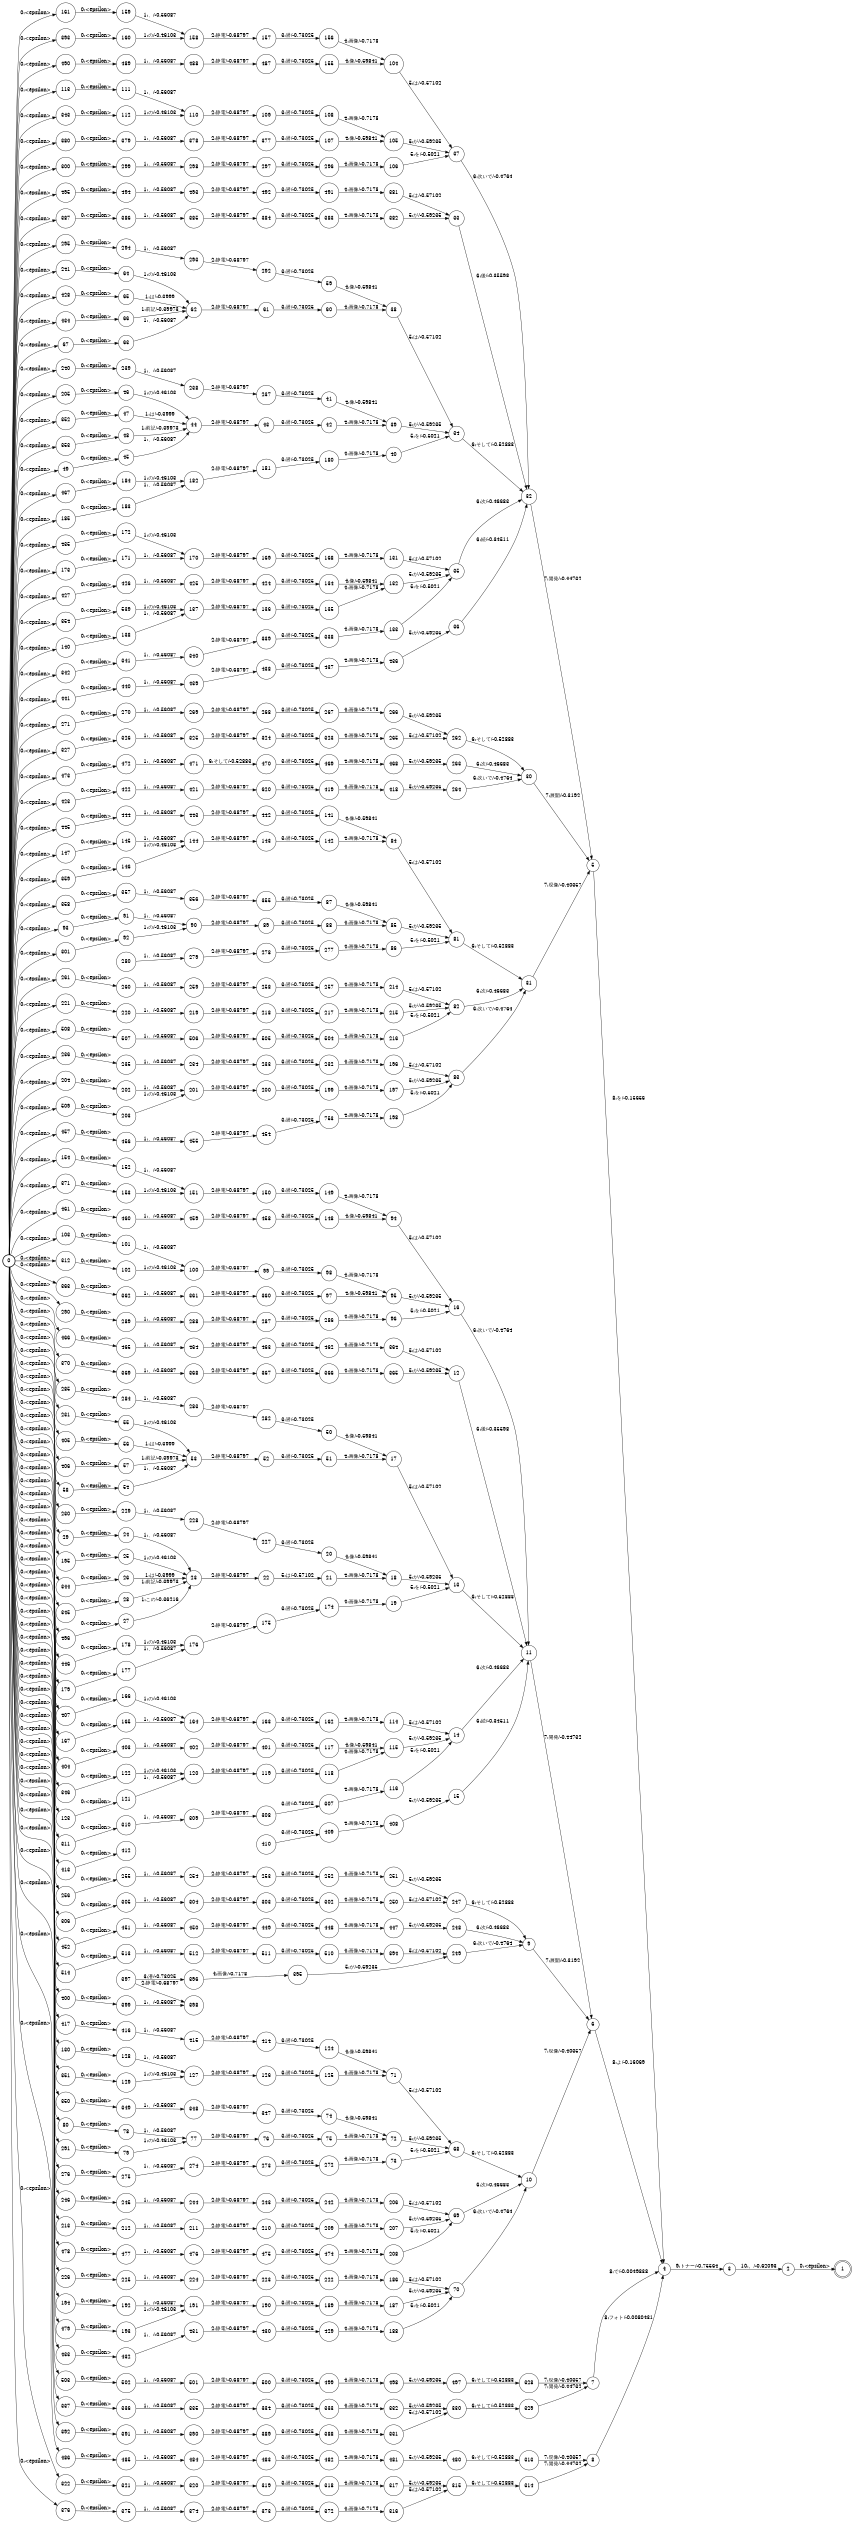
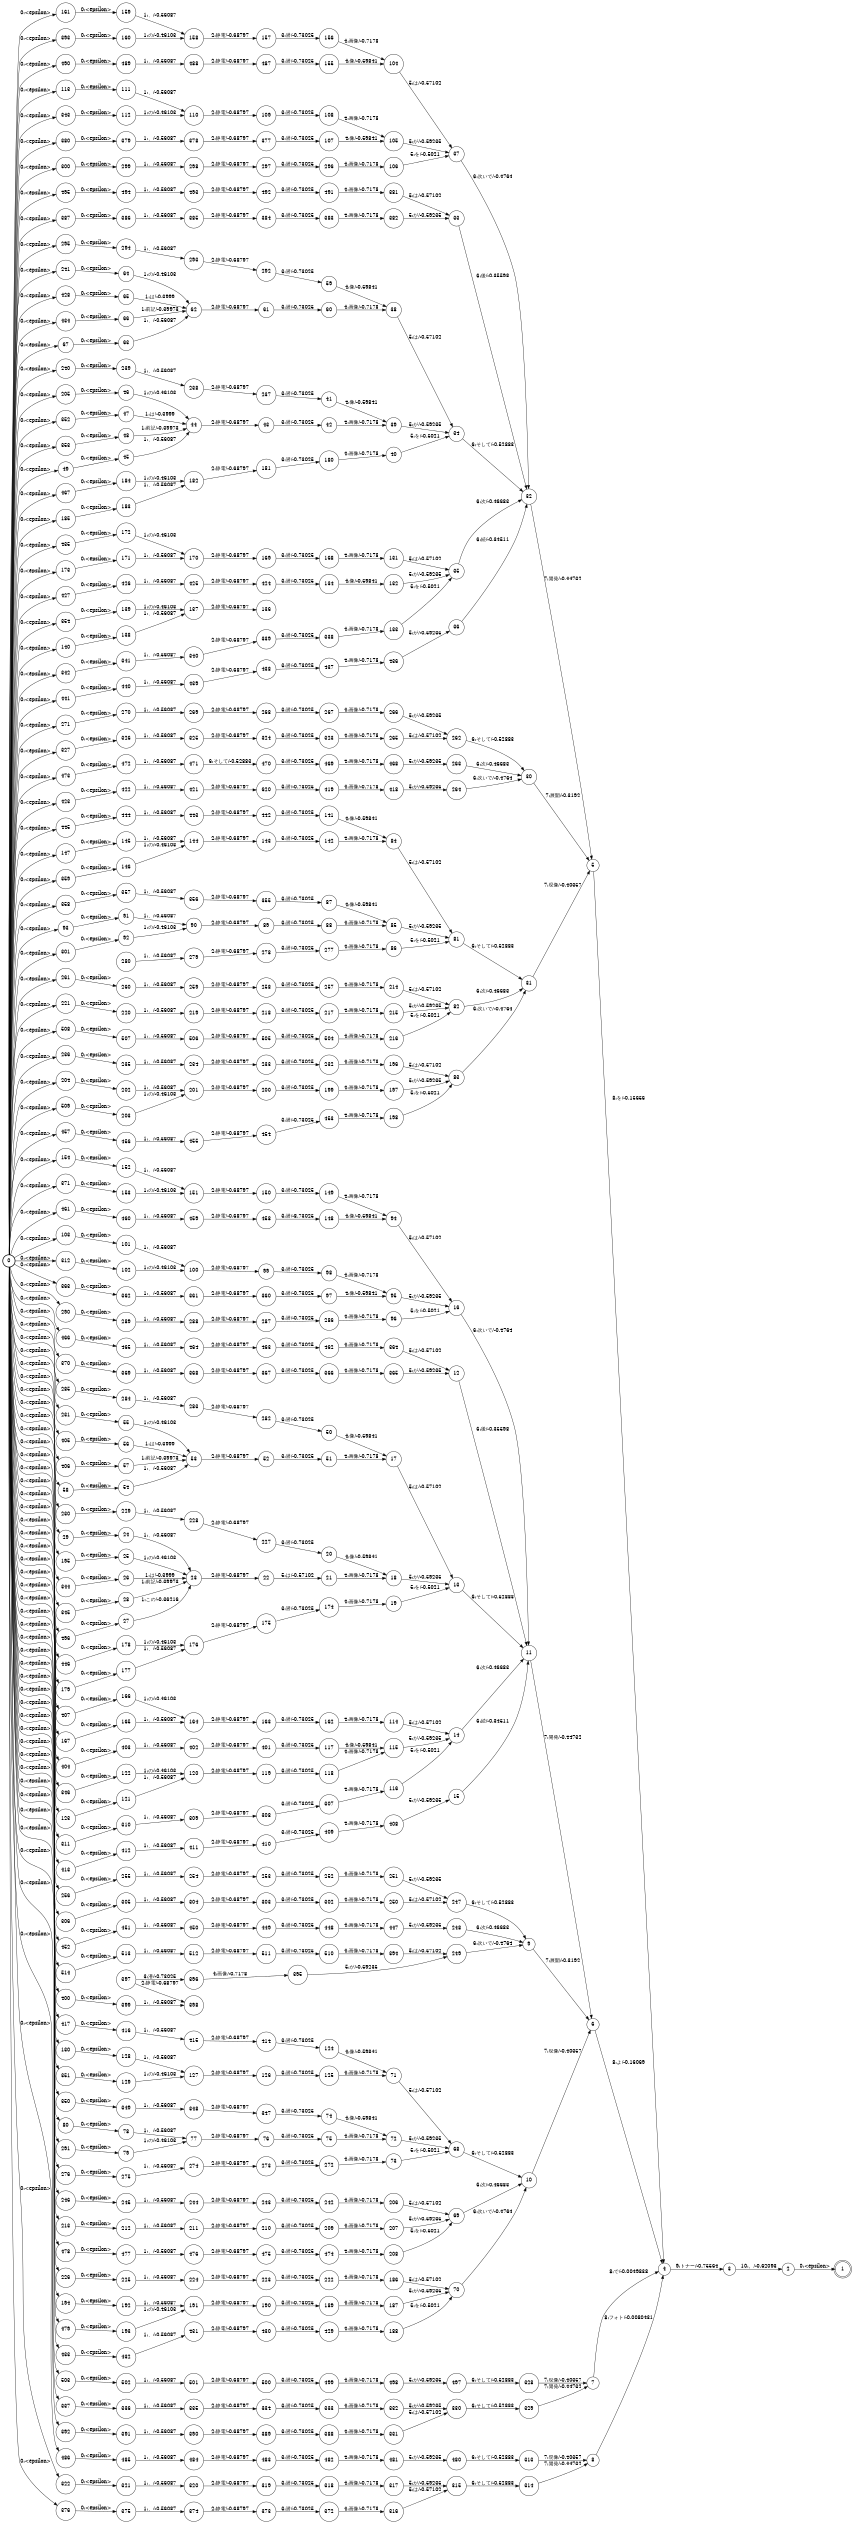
node "539": label "539" -> "139"
node "135": removed
node "753": label "753" -> "453"
edge "458" -> "148": label "3:潜/-0.73025" -> "3:潜/-8.73025"
node "411": added
